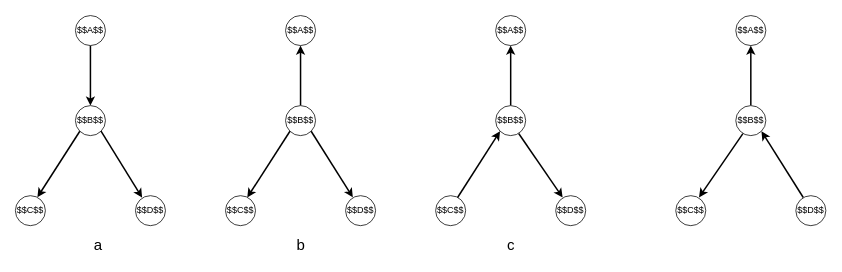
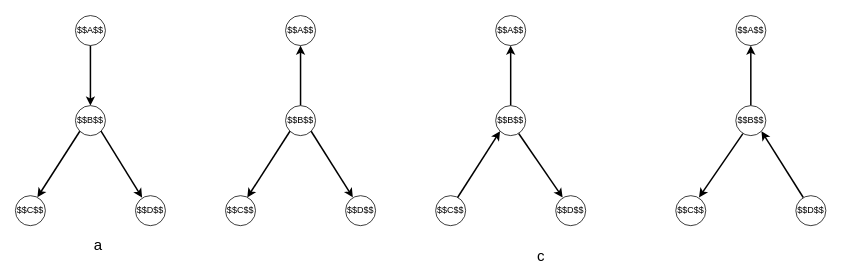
node "b": removed
node "c": moved (510, 244) -> (540, 255)
